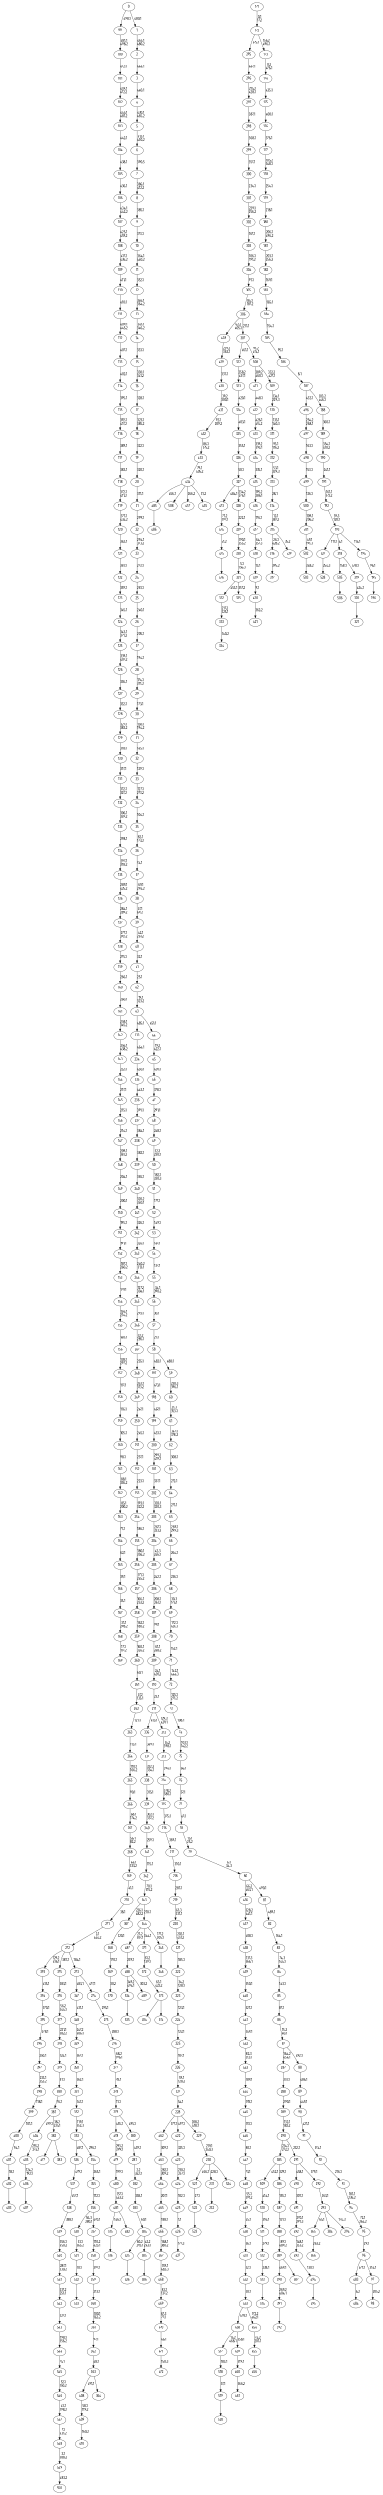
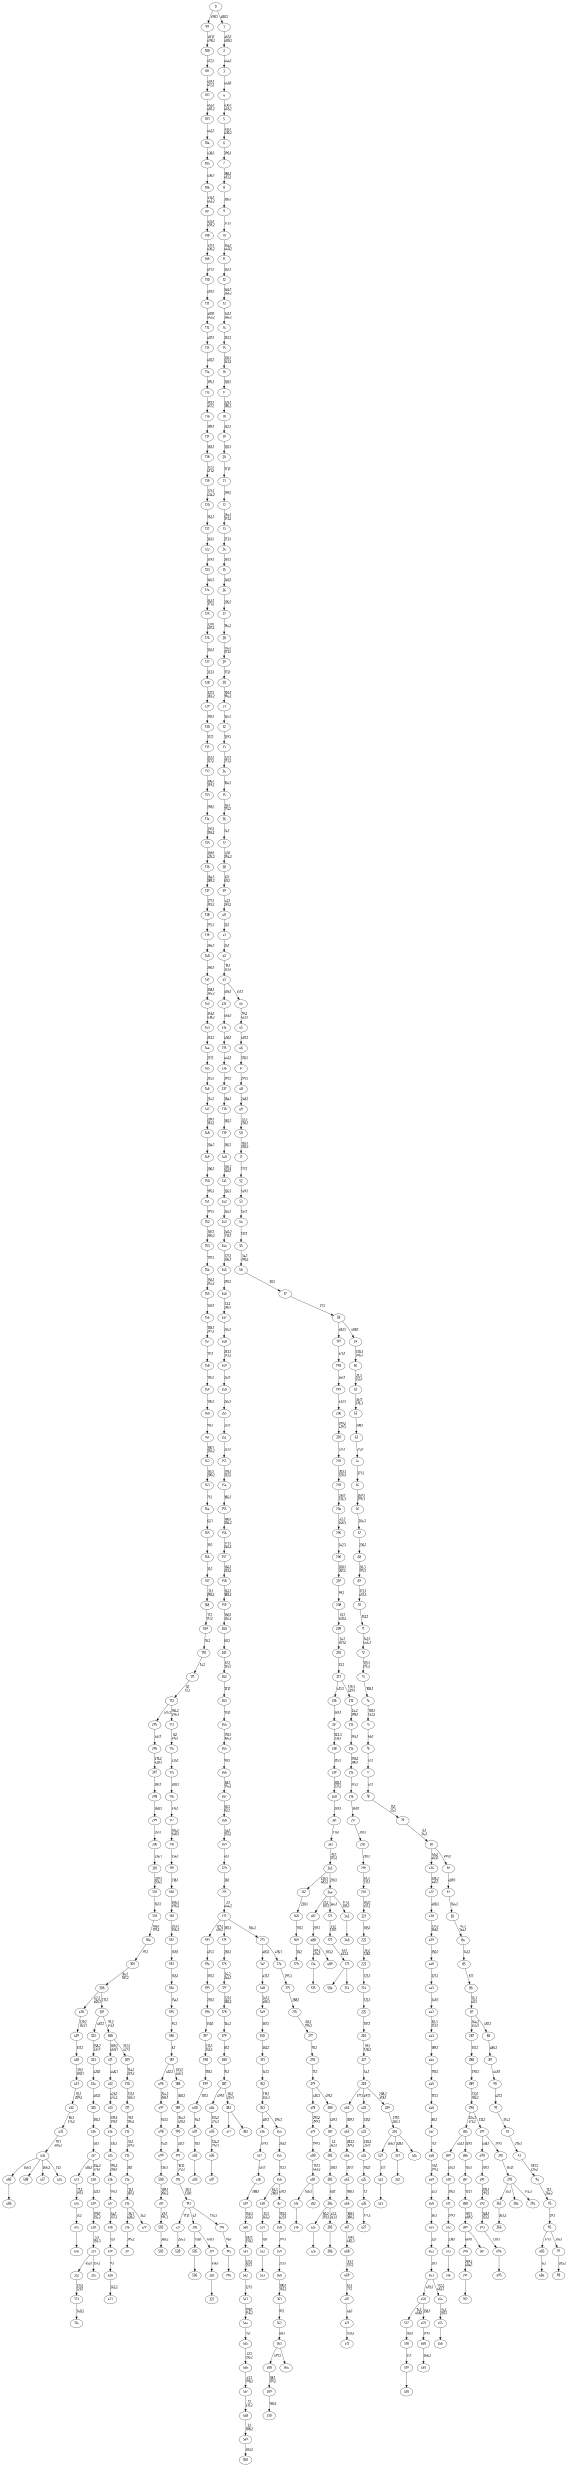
edge "6" -> "7": label "390,5" -> "390,1"
edge "319" -> "320": label "424,1" -> "414,1"
node "170": added
edge "273" -> "274": label "477,1" -> "478,1"
